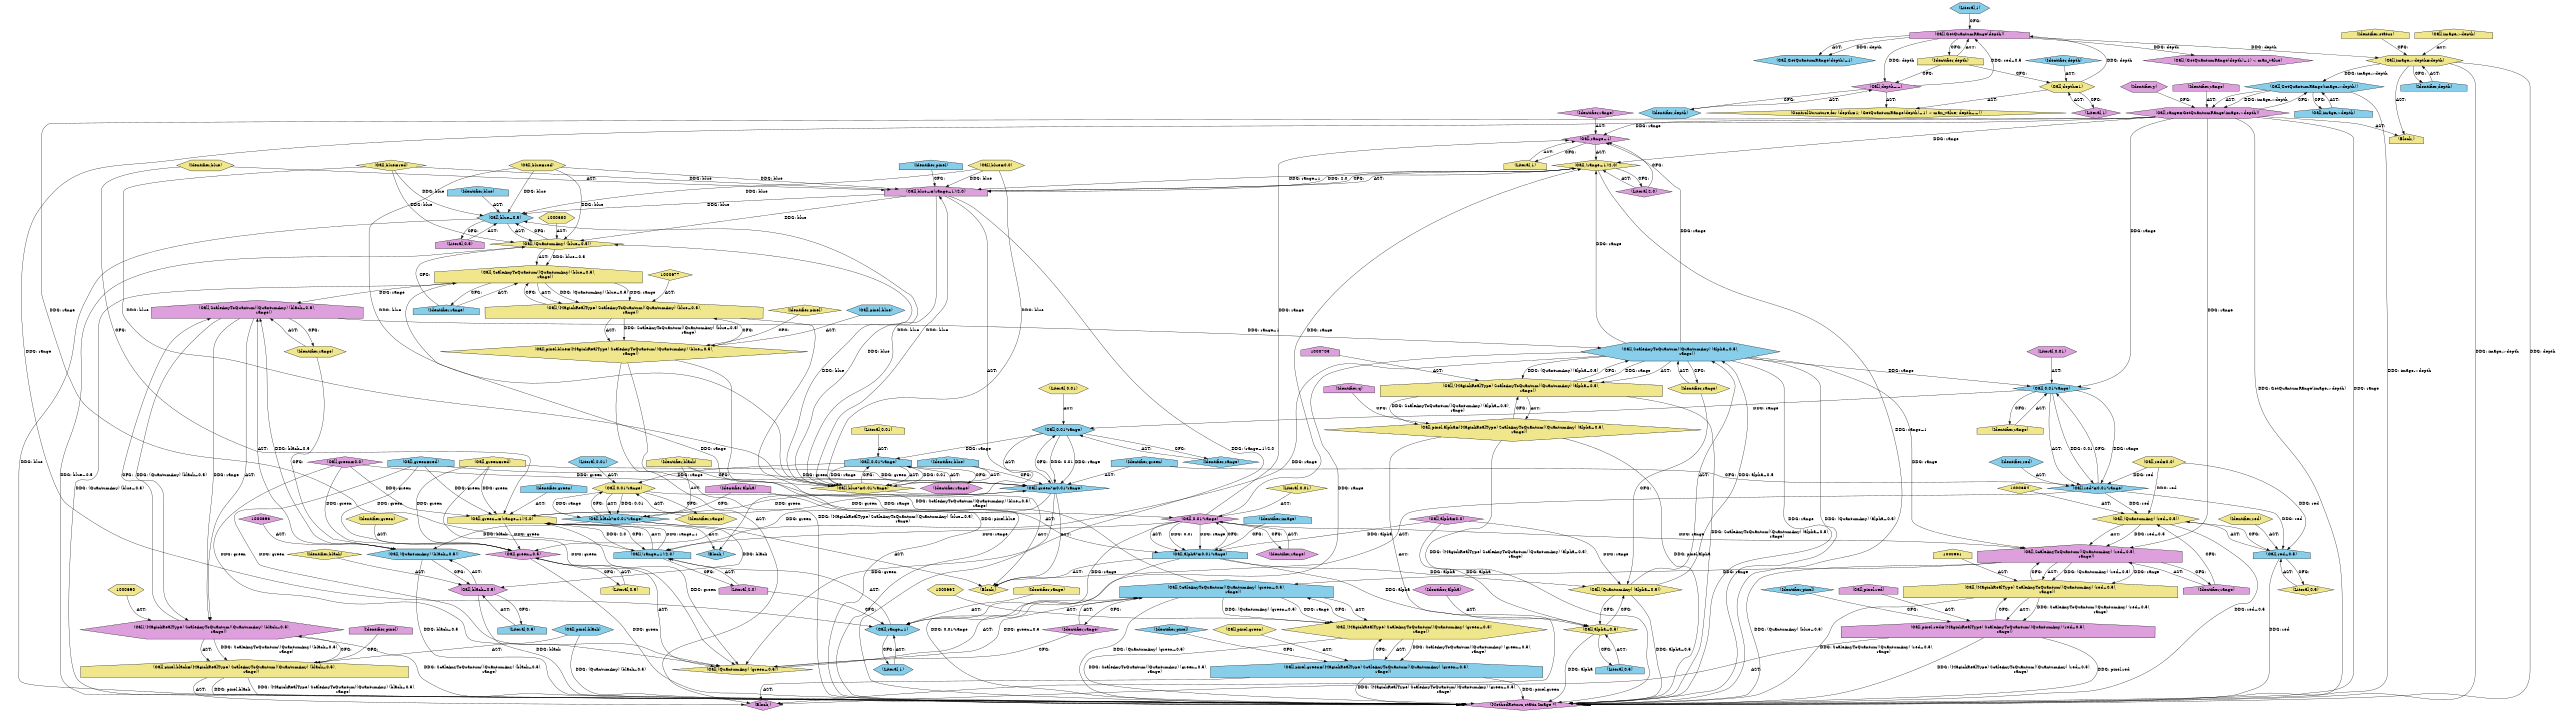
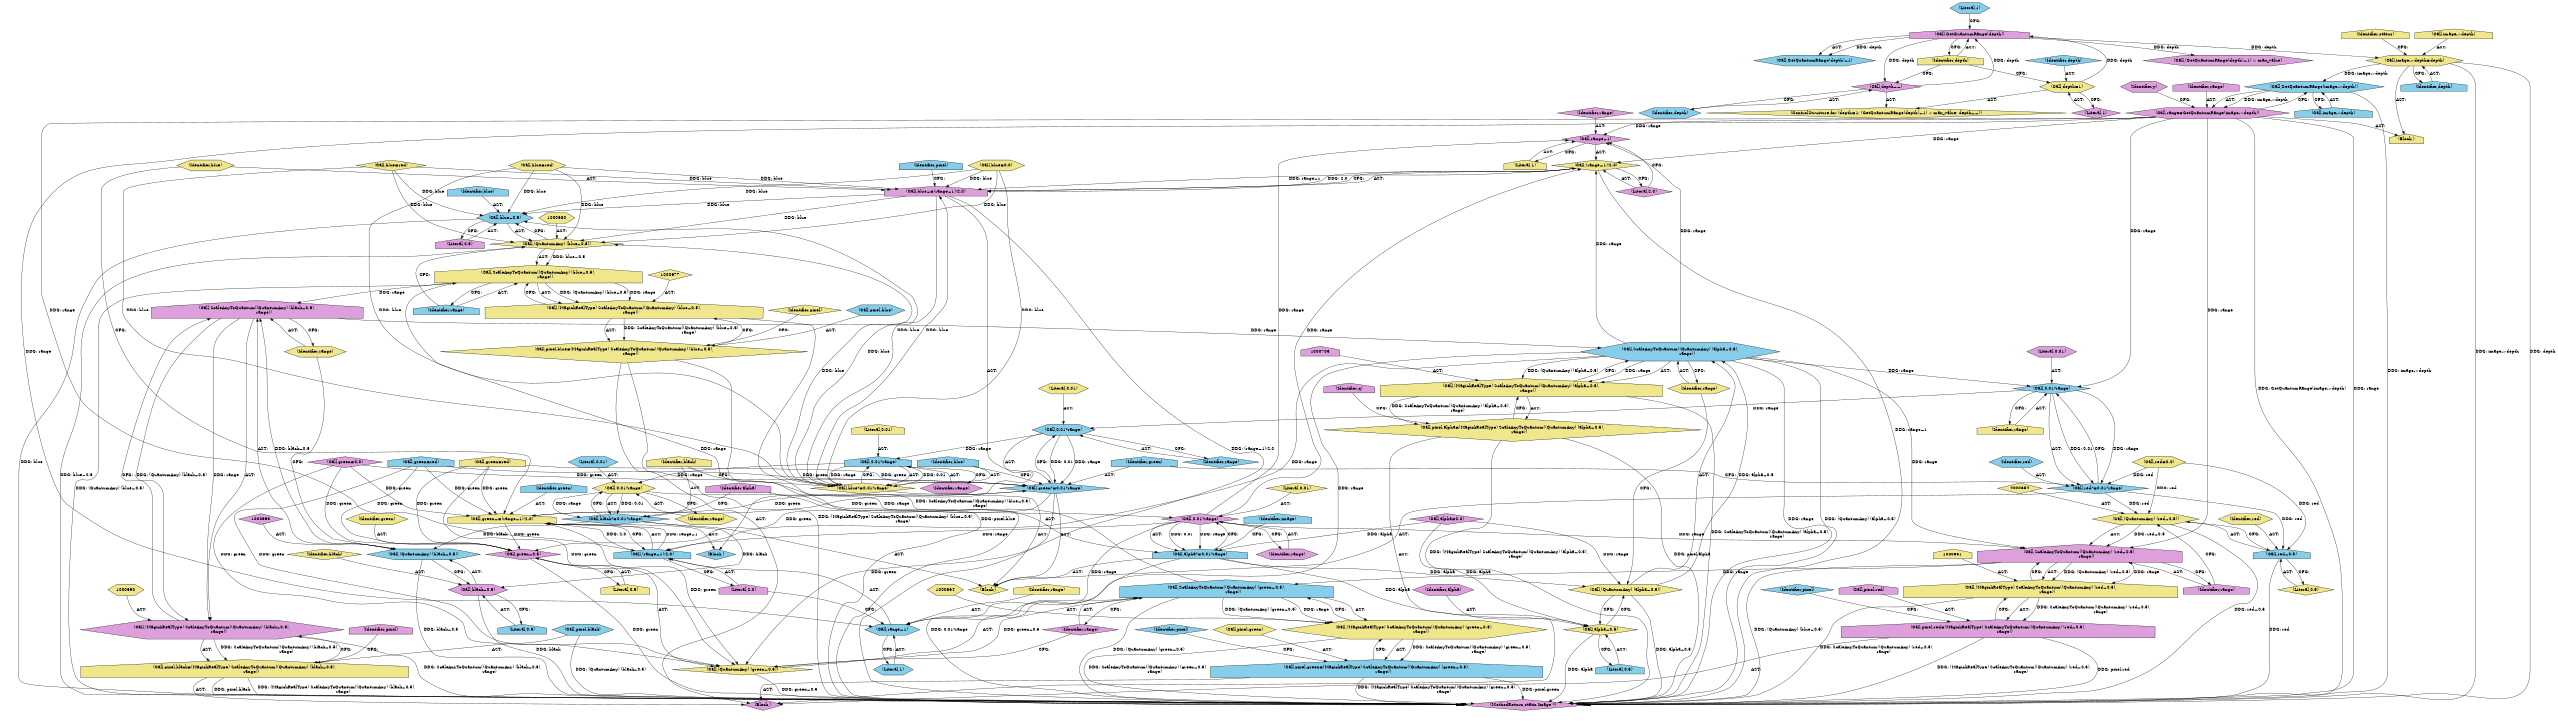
edge "(Call,depth++)" -> "(Call,GetQuantumRange(depth))": label "DDG: red+0.5" -> "DDG: depth"
edge "(Call,blue=0.0)" -> "(Call,(QuantumAny) (blue+0.5))": added, label "DDG: blue"
edge "(Call,ScaleAnyToQuantum((QuantumAny) (black+0.5), range))" -> "(Call,ScaleAnyToQuantum((QuantumAny) (alpha+0.5), range))": label "DDG: range+1" -> "DDG: range"
node "1000654": label "1000654" -> "4000654"
edge "(Call,(QuantumAny) (green+0.5))" -> "(MethodReturn,static Image *)": added, label "DDG: green+0.5"
